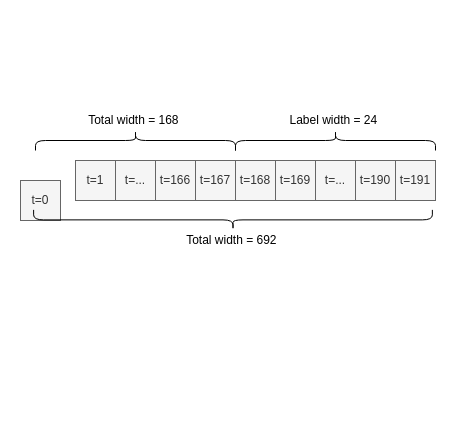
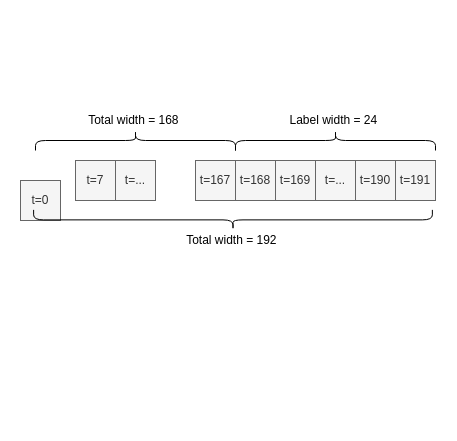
node "t=1": label "t=1" -> "t=7"
node "t=166": removed
node "Total width = 692": label "Total width = 692" -> "Total width = 192"
